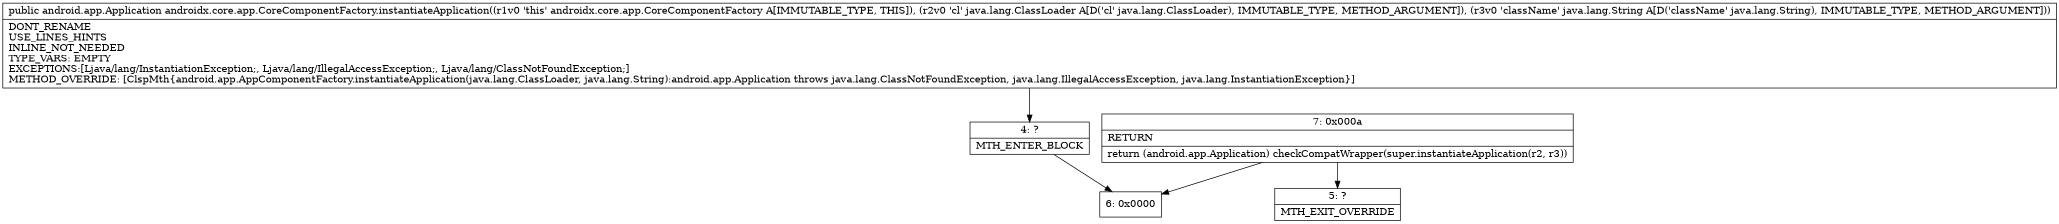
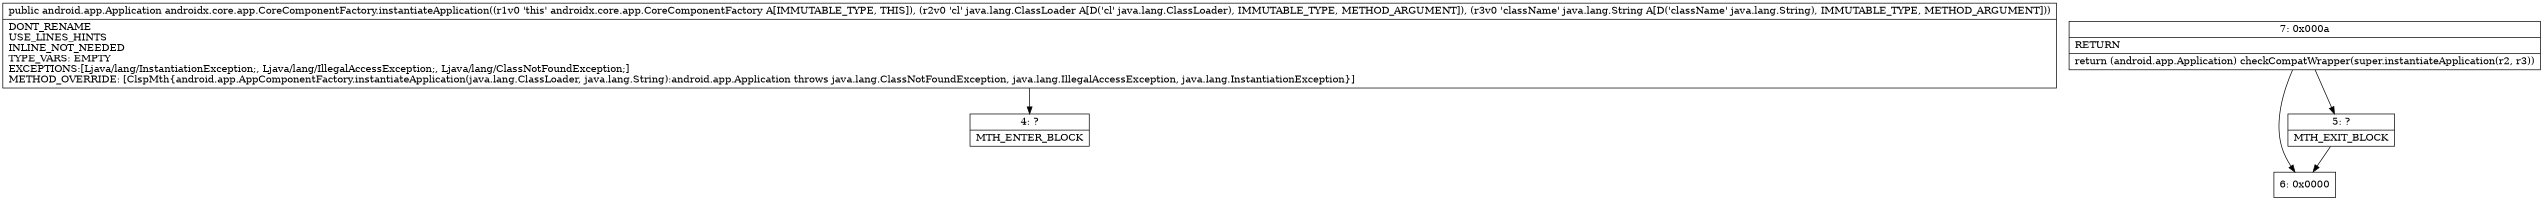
edge "4: ?" -> "6: 0x0000": now "5: ?" -> "6: 0x0000"
node "5: ?": text "MTH_EXIT_OVERRIDE" -> "MTH_EXIT_BLOCK"
